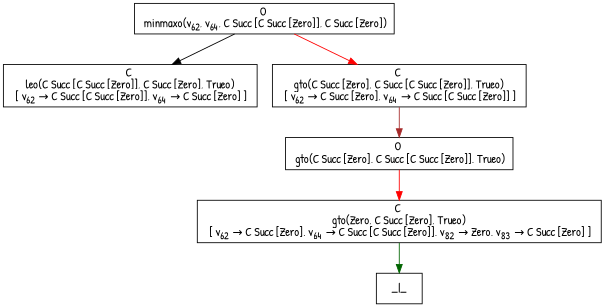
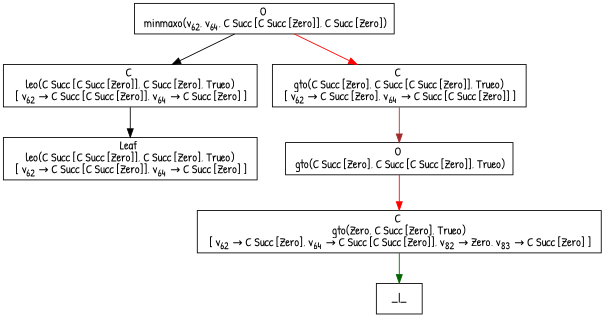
node "Leaf": added
